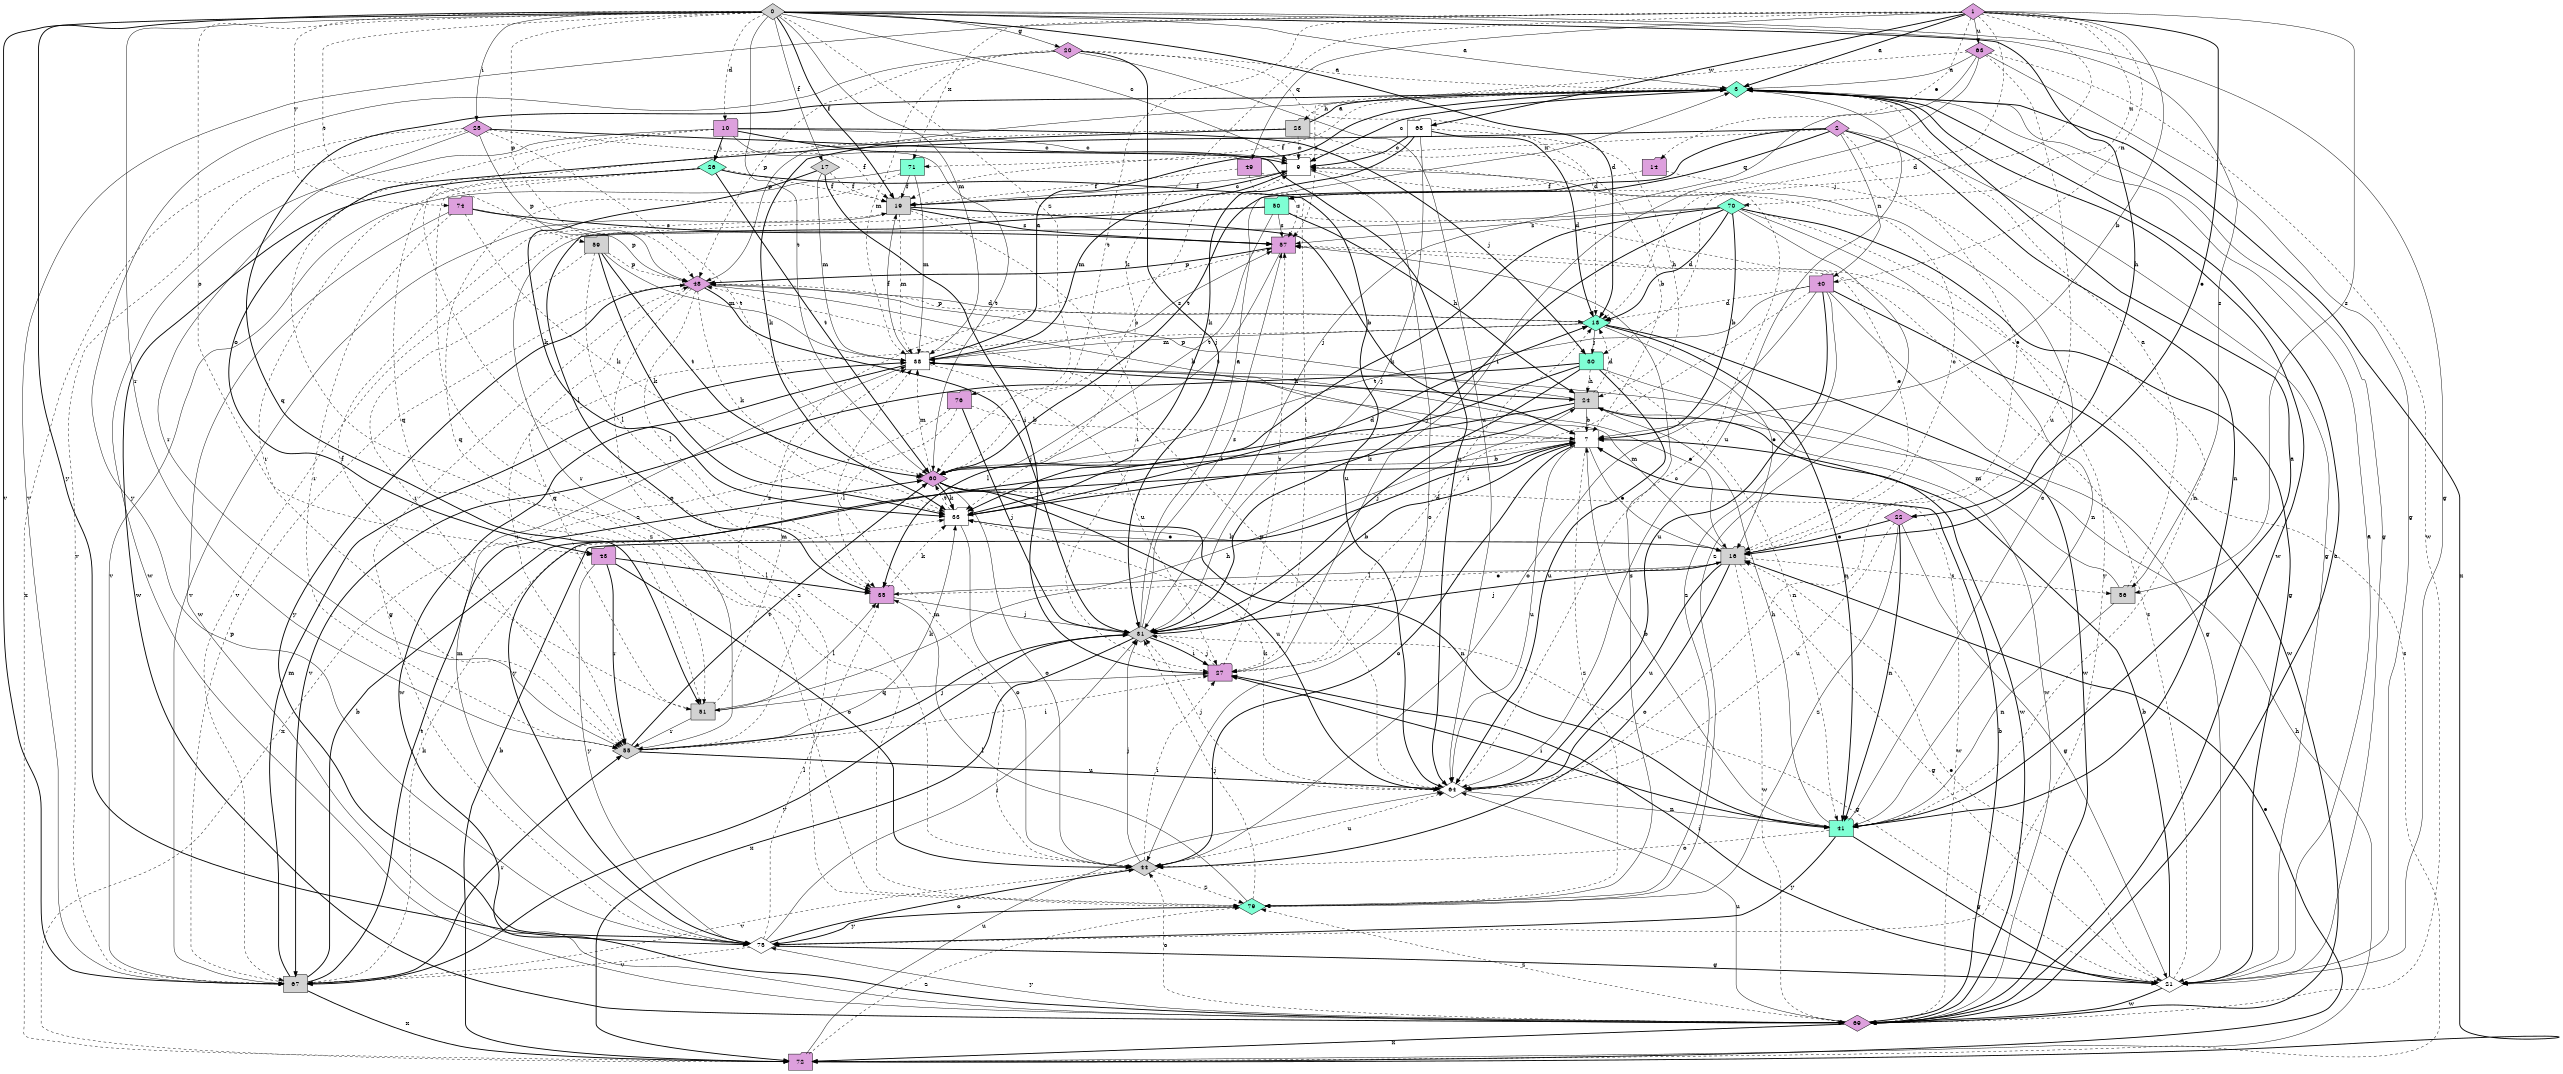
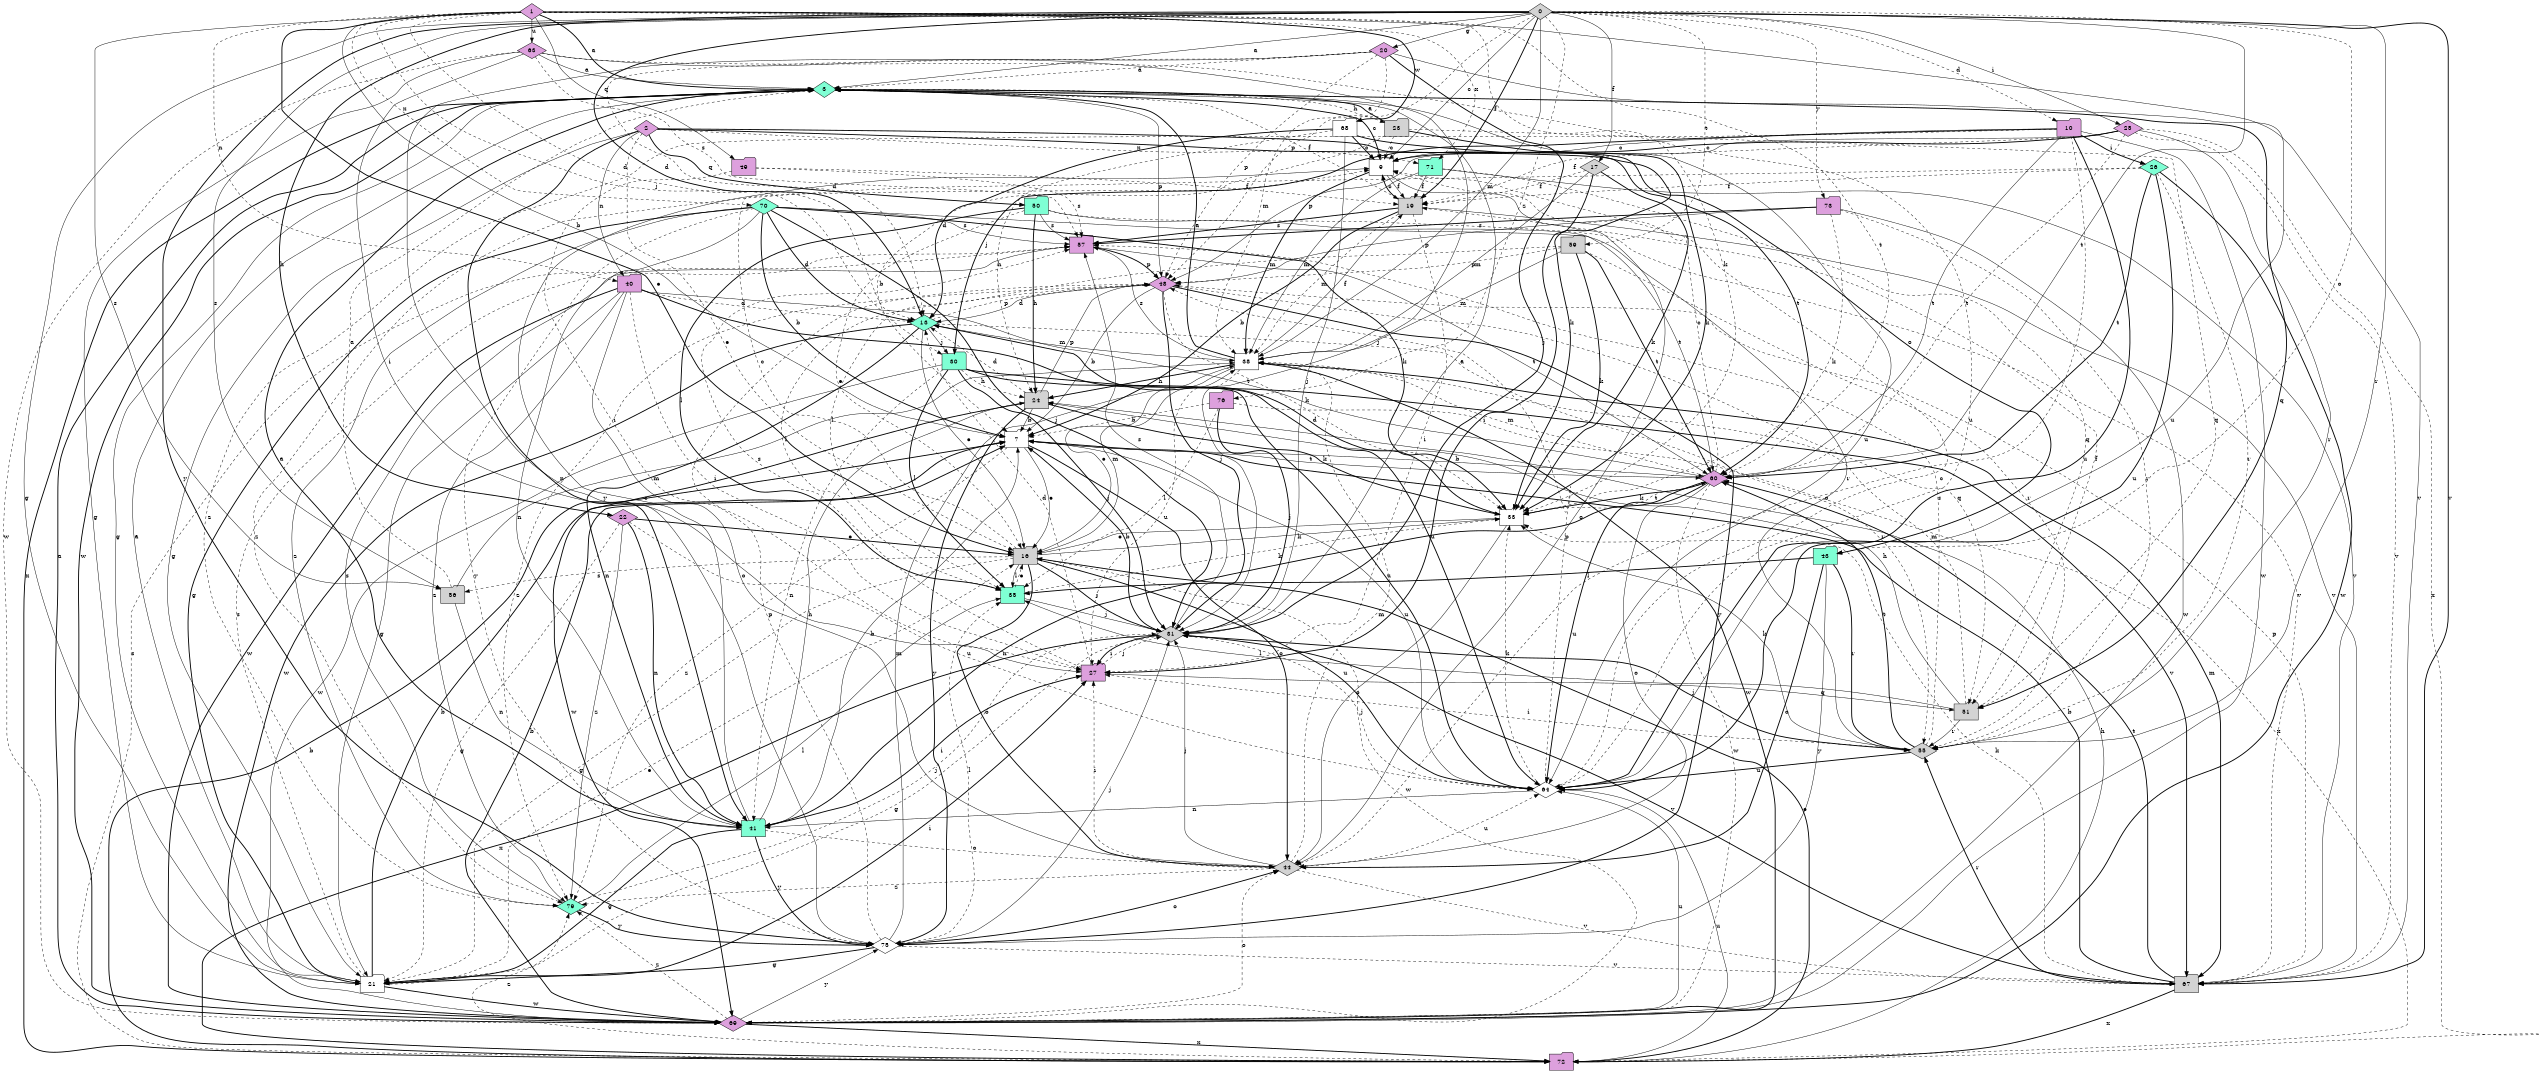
node "14": removed
node "74": label "74" -> "73"
edge "67" -> "38": reversed
node "43": fillcolor plum -> aquamarine
node "35": fillcolor plum -> aquamarine
edge "75" -> "48": label "g" -> "p"
edge "22" -> "21": style solid -> dashed
node "21": shape diamond -> folder
